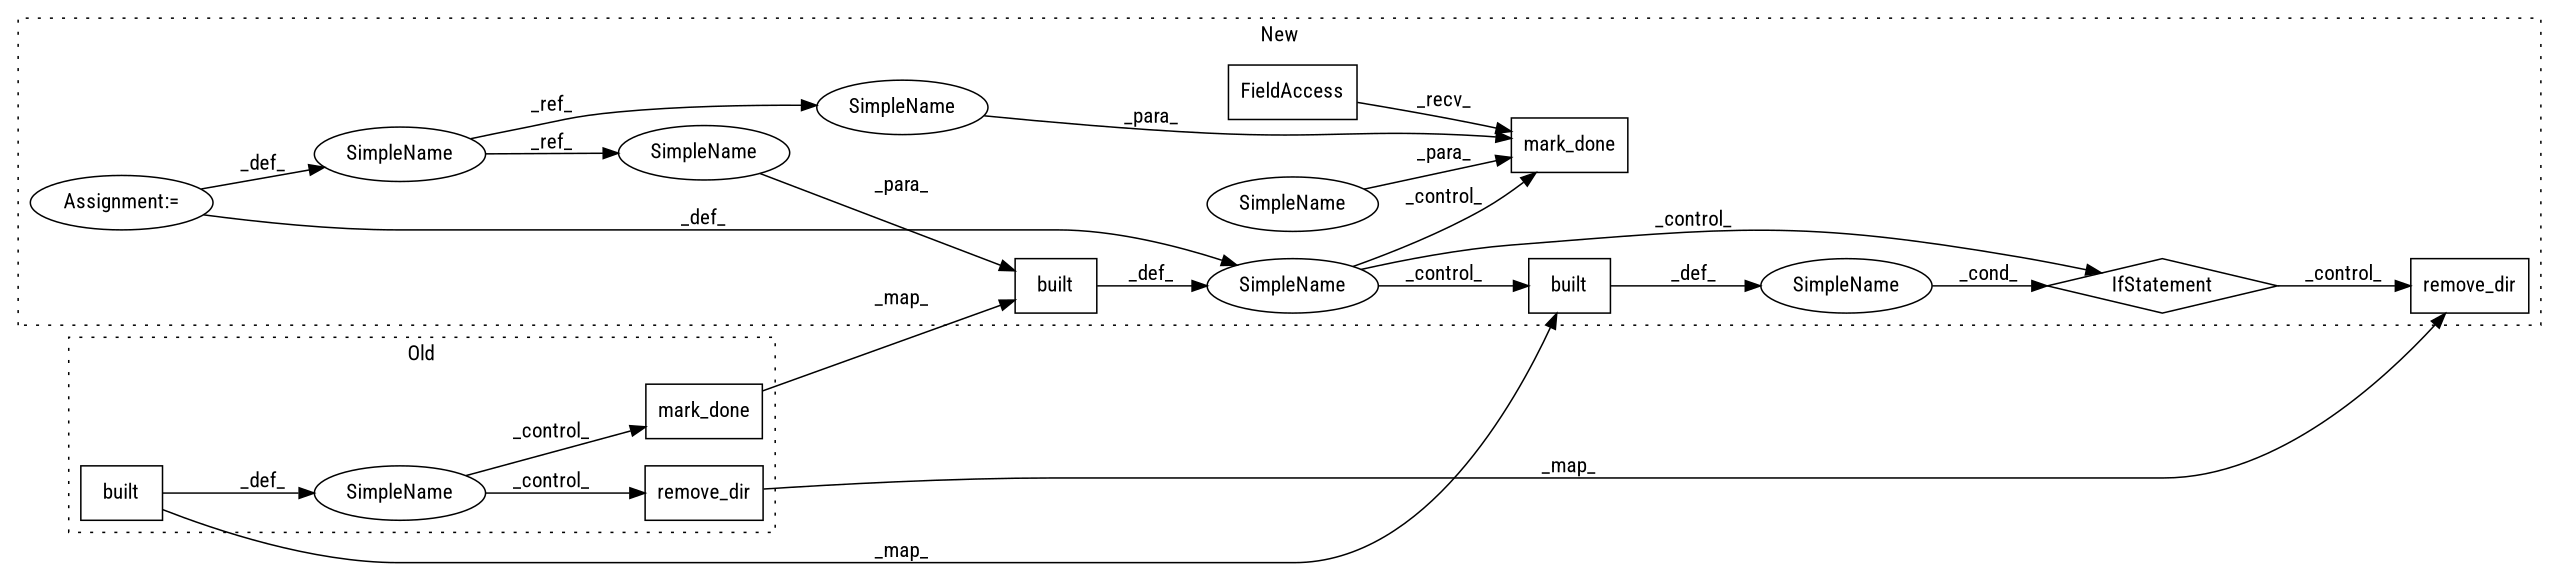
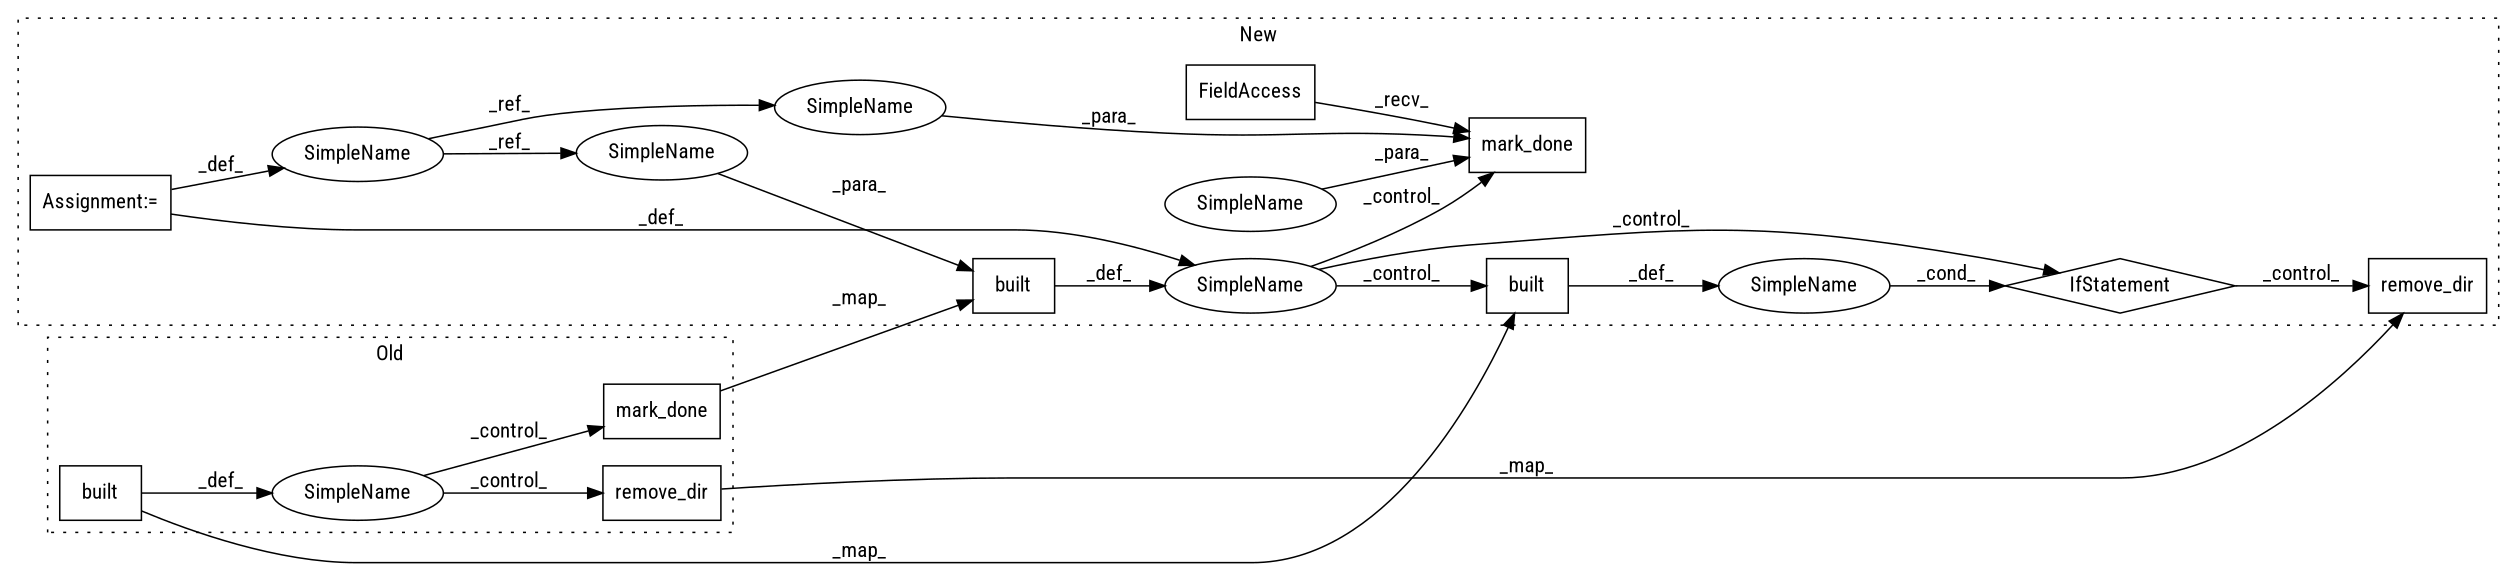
node "Assignment:=": shape ellipse -> box
